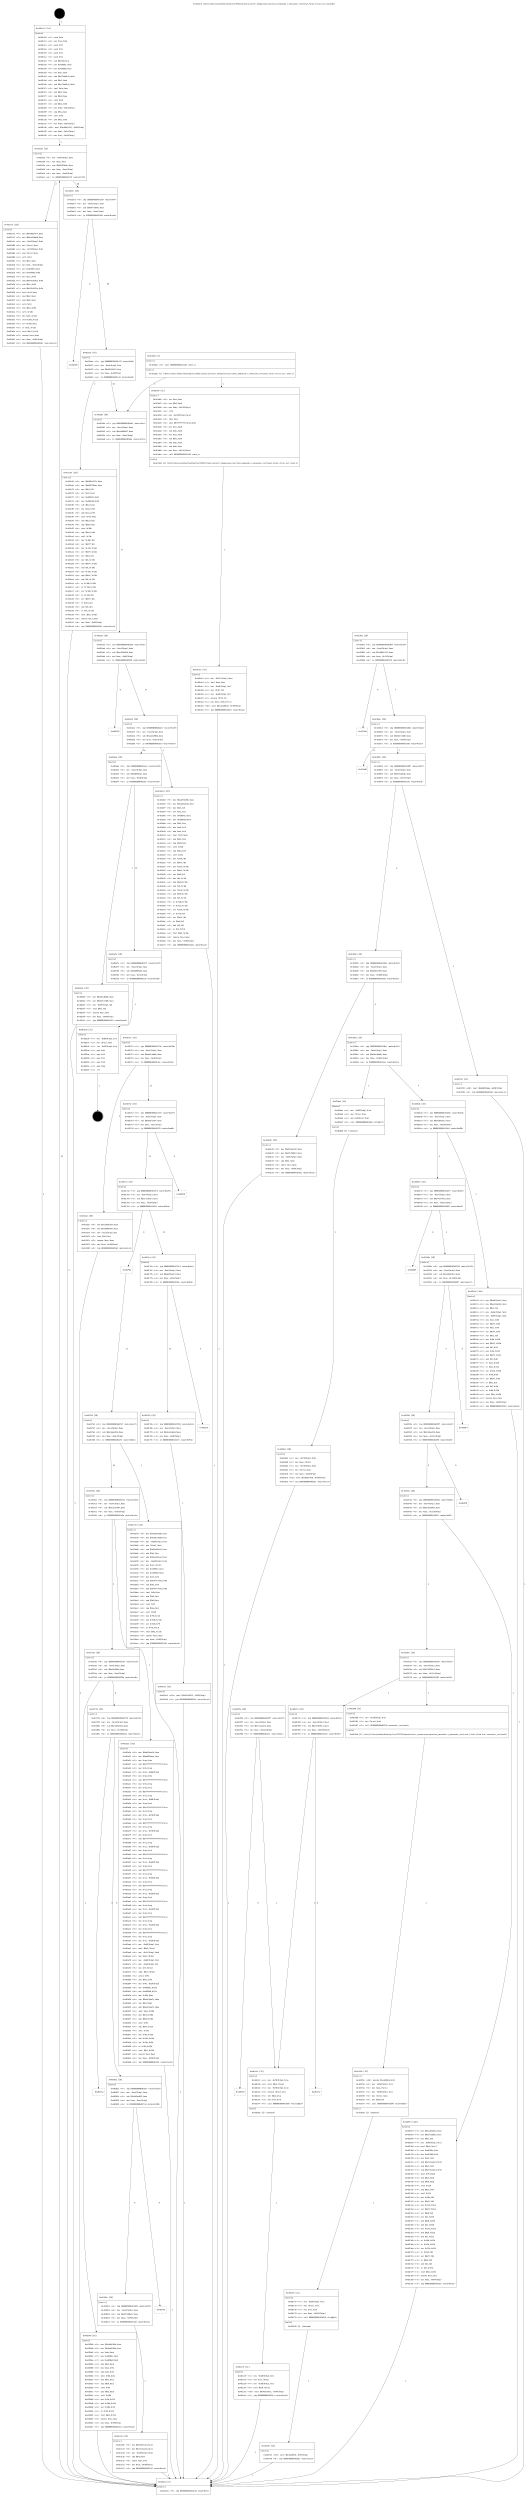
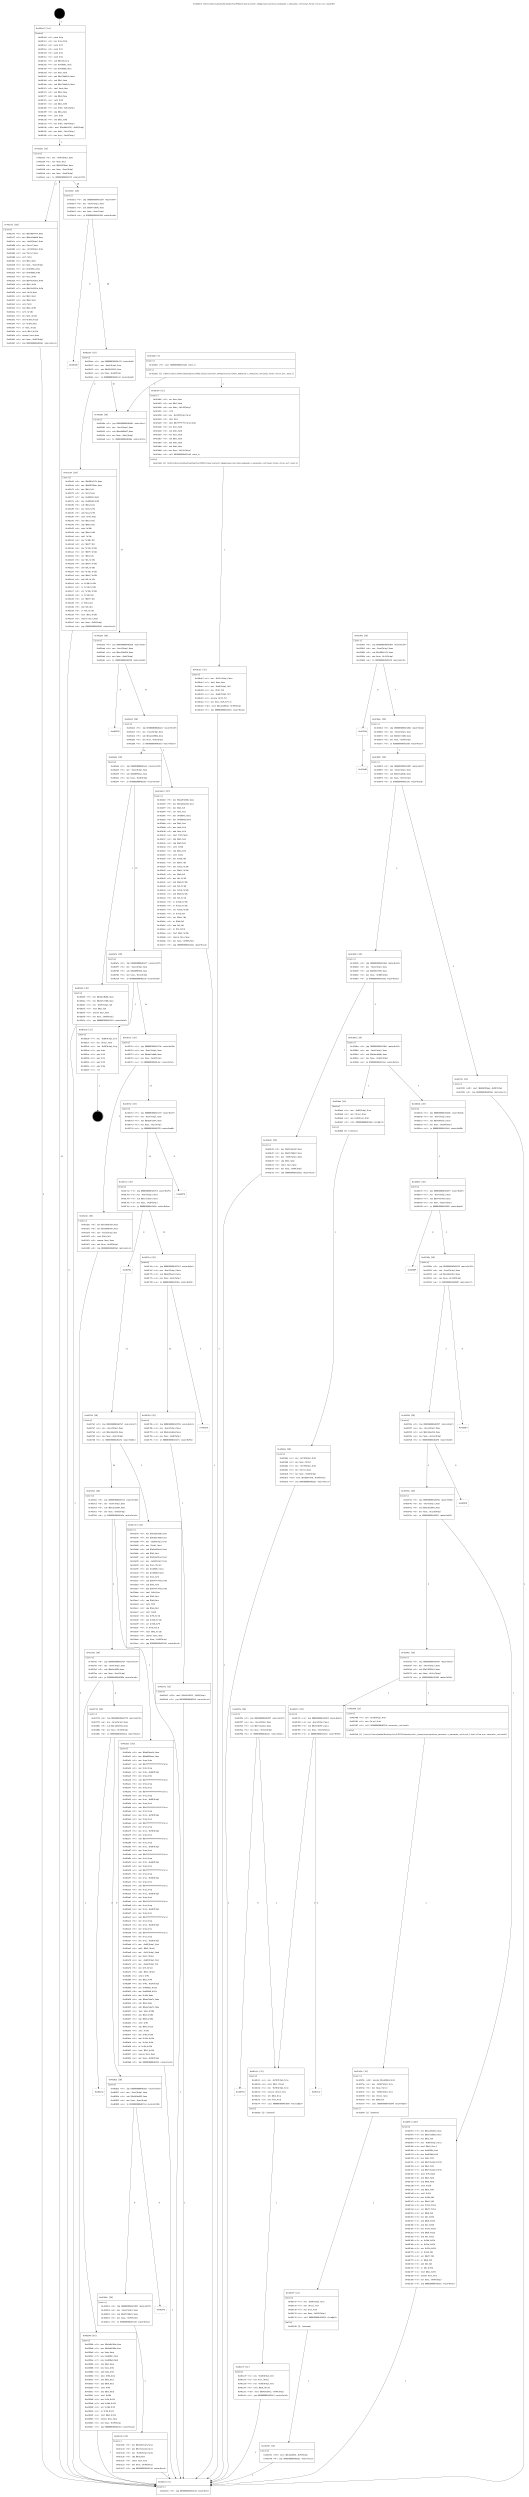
edge "0x401866 [28]" -> "0x401b83": now "0x4021fb" -> "0x401b83"
edge "0x4016fa [28]" -> "0x401716 [28]": added, label "14"
node "0x4019c0 [106]": removed
